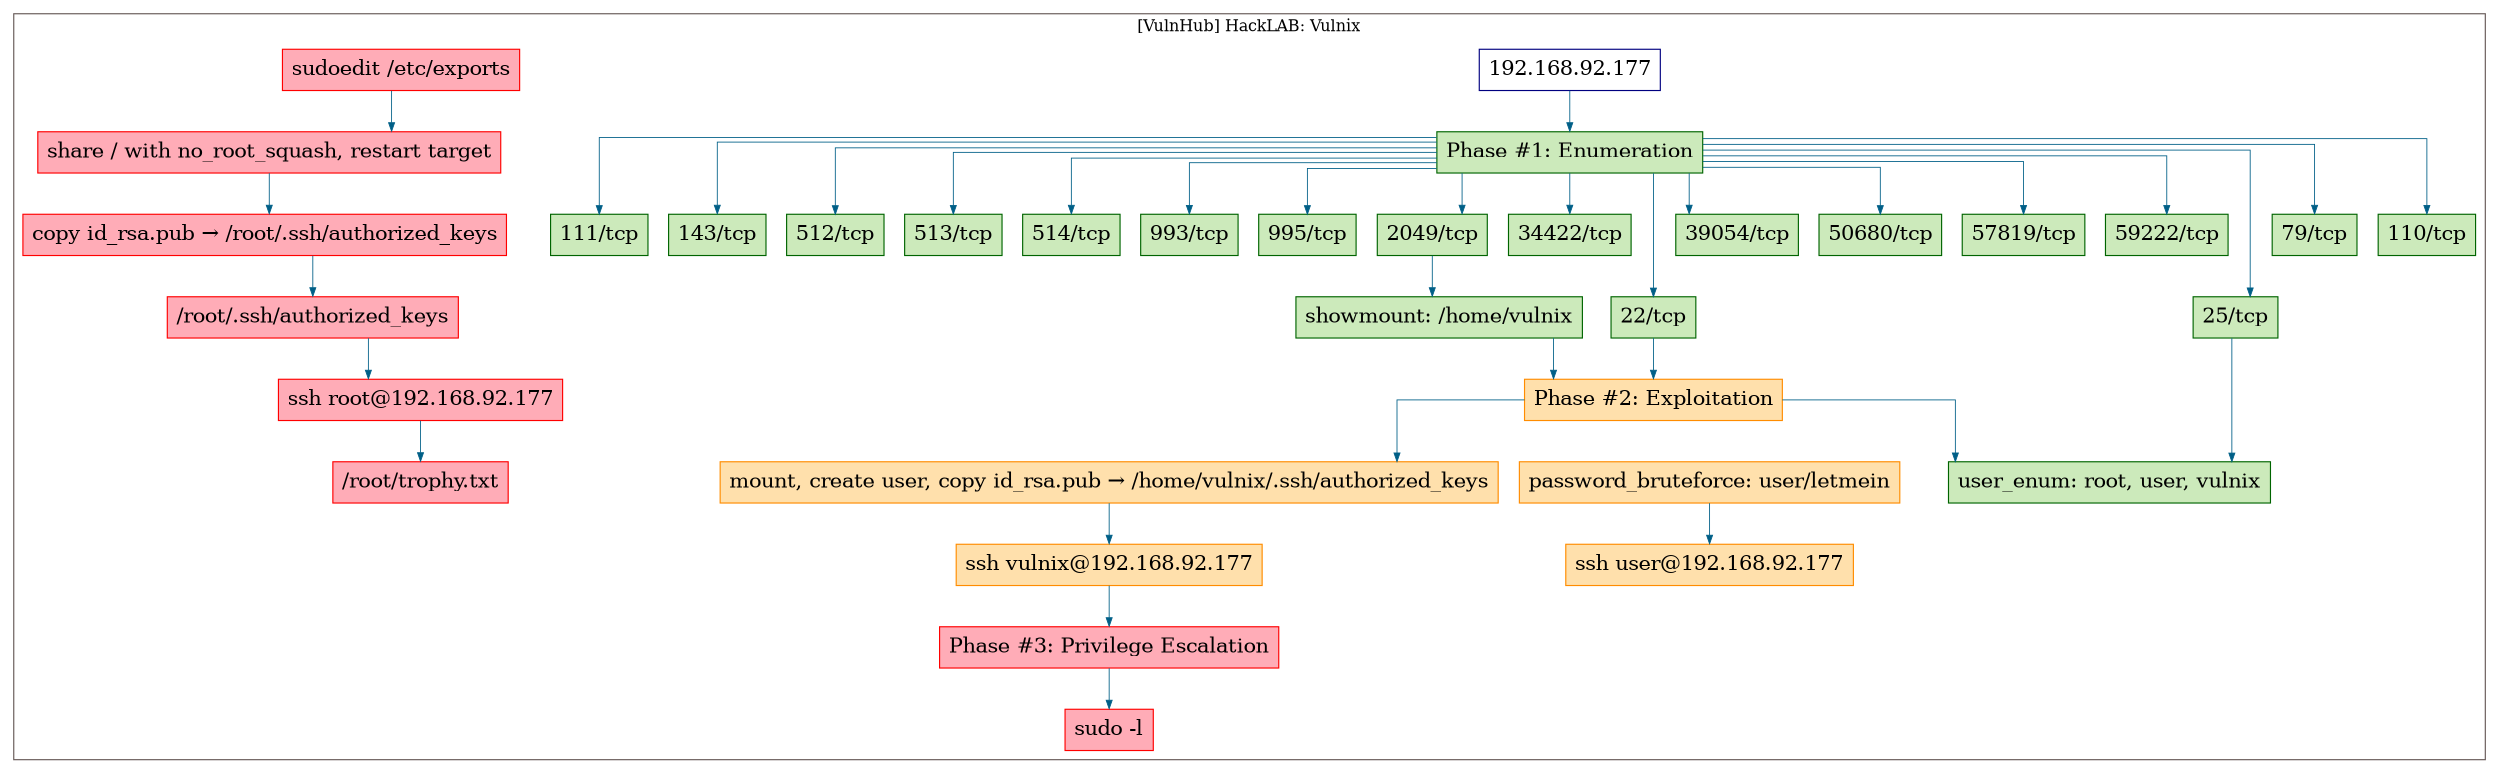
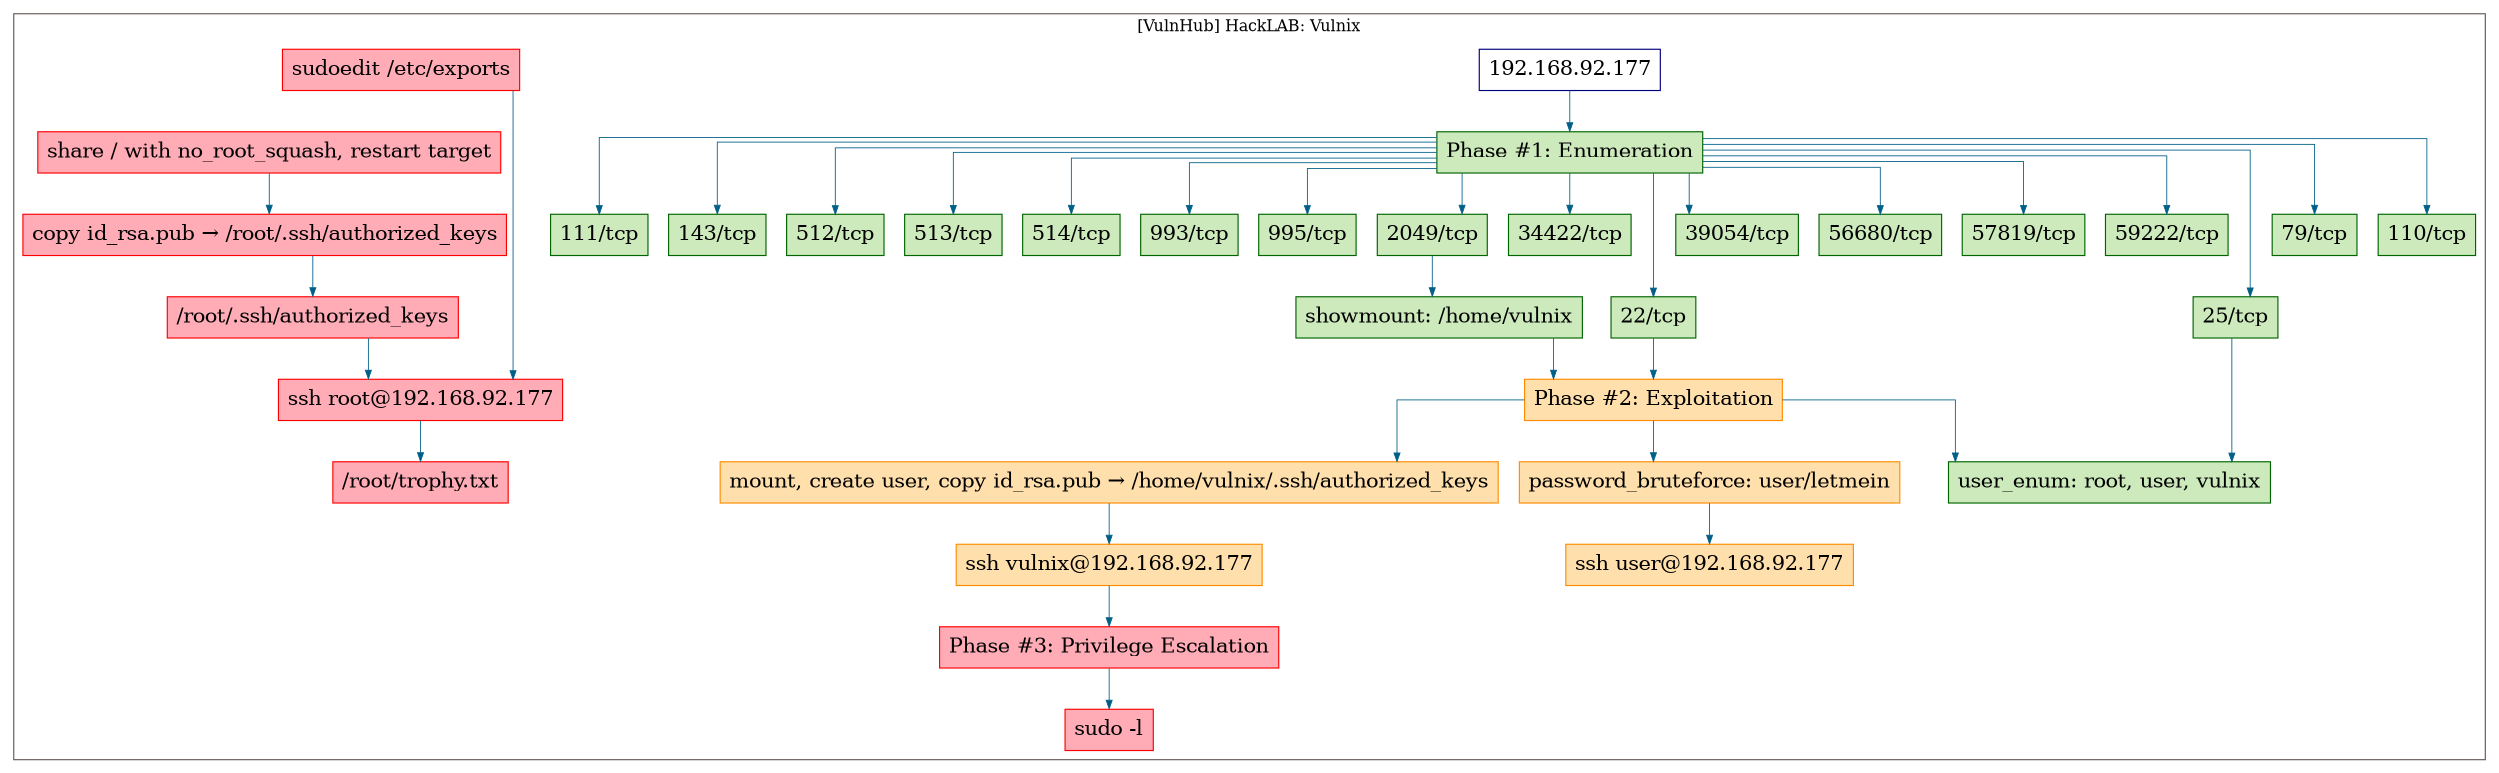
edge "sudoedit /etc/exports" -> "share / with no_root_squash, restart target": now "sudoedit /etc/exports" -> "ssh root@192.168.92.177"
node "50680/tcp": label "50680/tcp" -> "56680/tcp"
edge "Phase #2: Exploitation" -> "password_bruteforce: user/letmein": added
